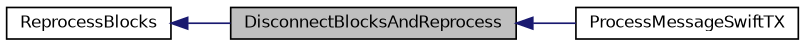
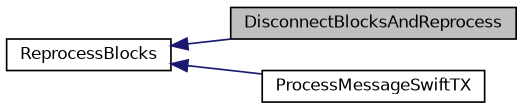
edge "ProcessMessageSwiftTX" -> "DisconnectBlocksAndReprocess": now "ProcessMessageSwiftTX" -> "ReprocessBlocks"
